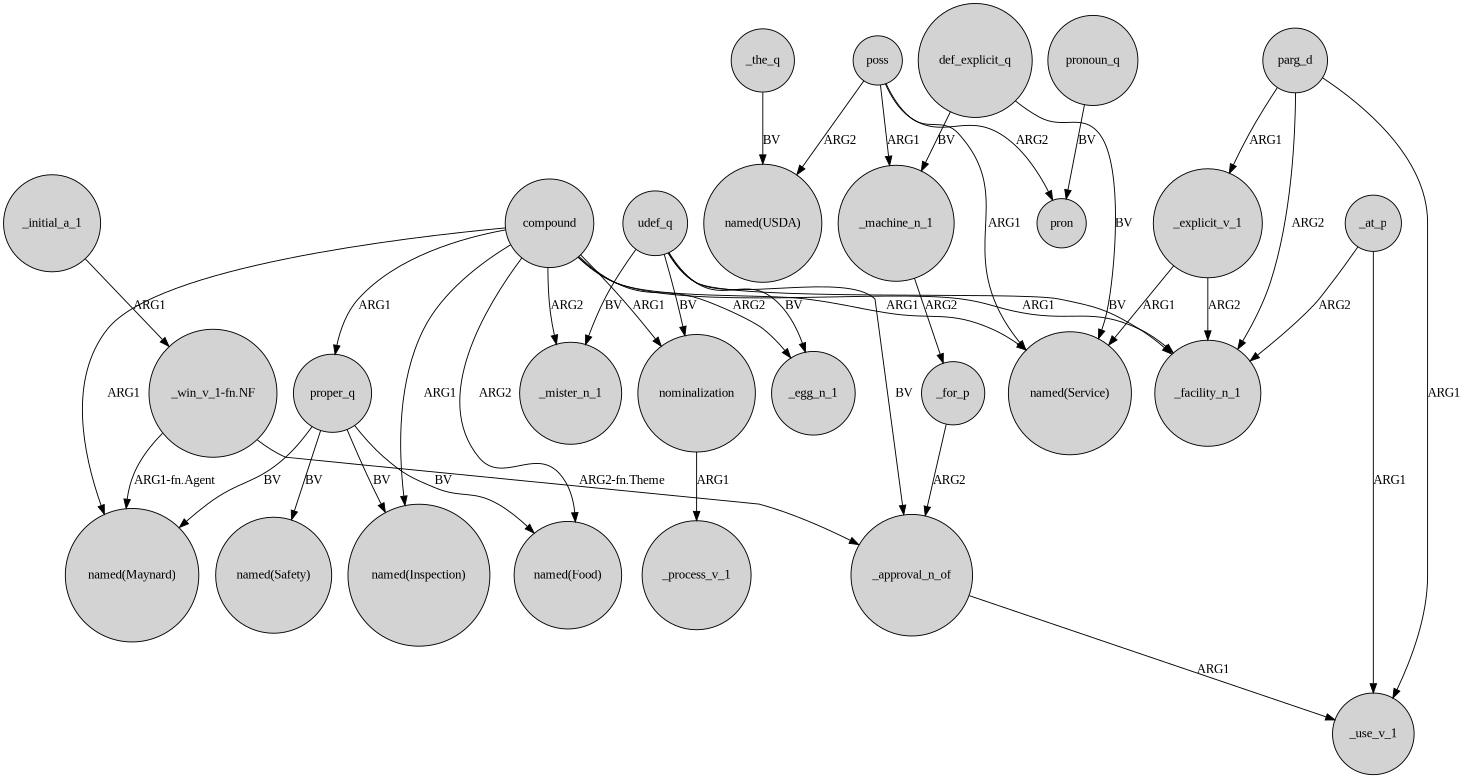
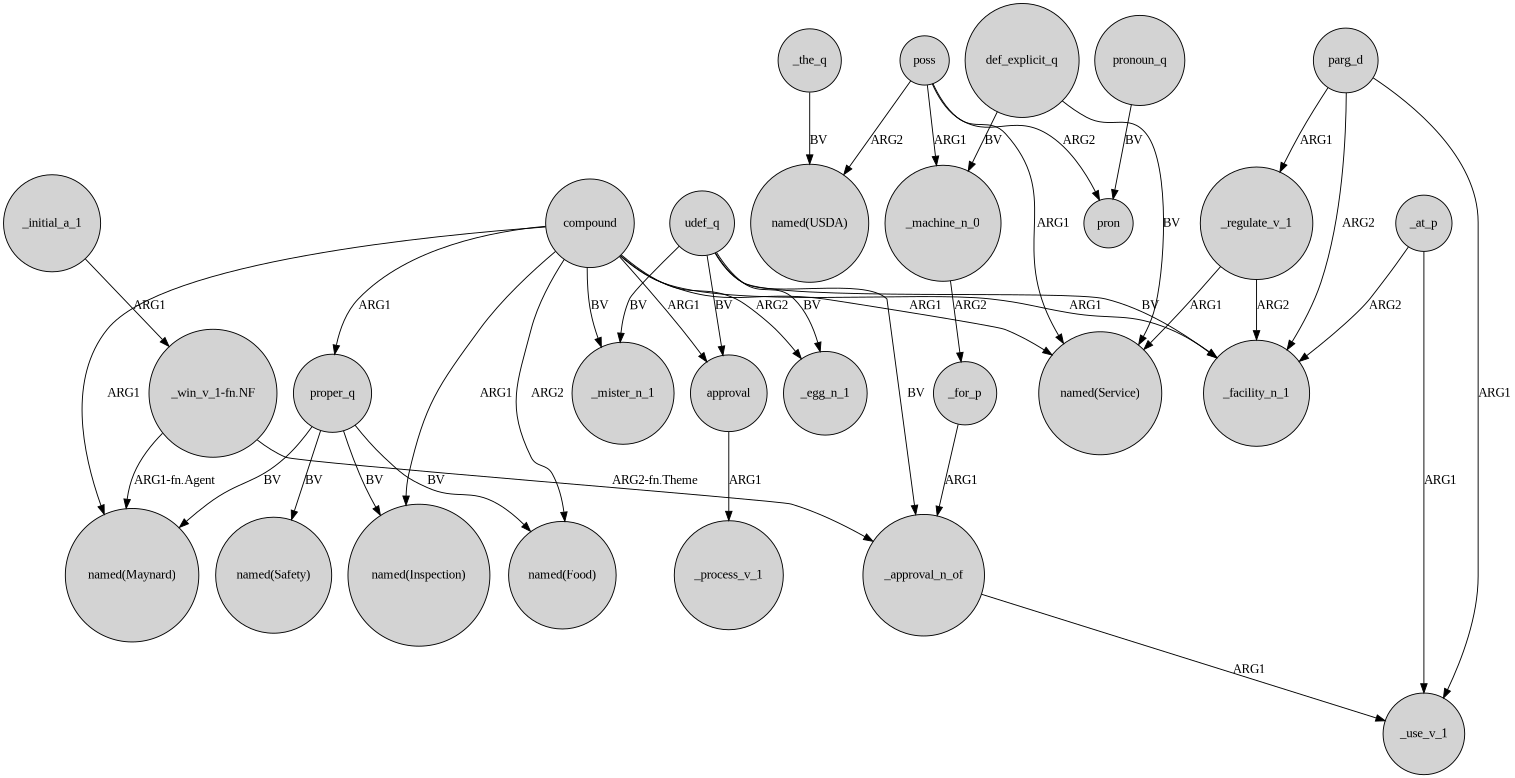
node "_machine_n_1": label "_machine_n_1" -> "_machine_n_0"
node "_explicit_v_1": label "_explicit_v_1" -> "_regulate_v_1"
edge "compound" -> "_mister_n_1": label "ARG2" -> "BV"
node "nominalization": label "nominalization" -> "approval"
edge "_for_p" -> "_approval_n_of": label "ARG2" -> "ARG1"
